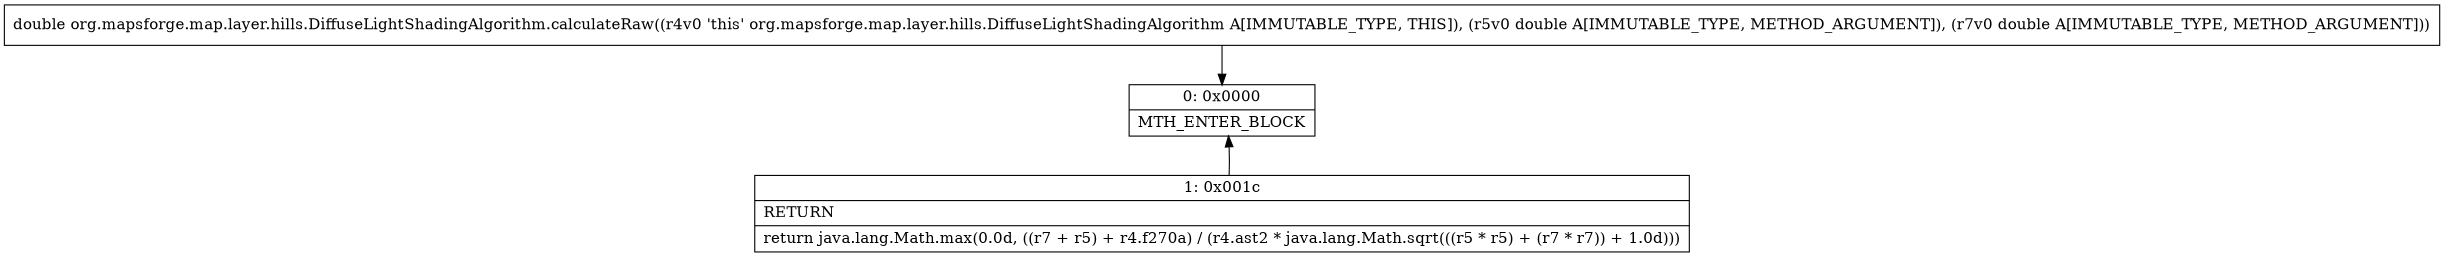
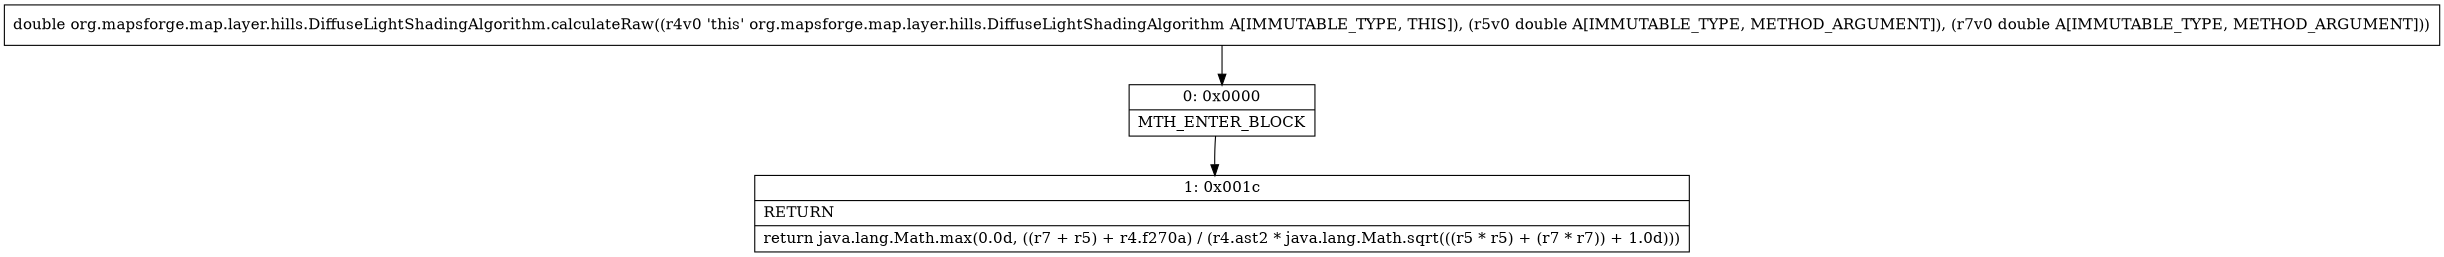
edge "1: 0x001c" -> "0: 0x0000": reversed
